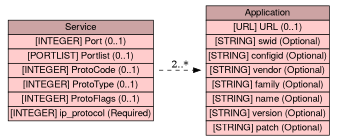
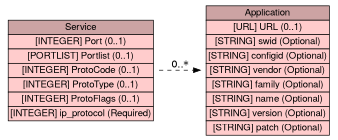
edge "Service" -> "Application": label "2..*" -> "0..*"
